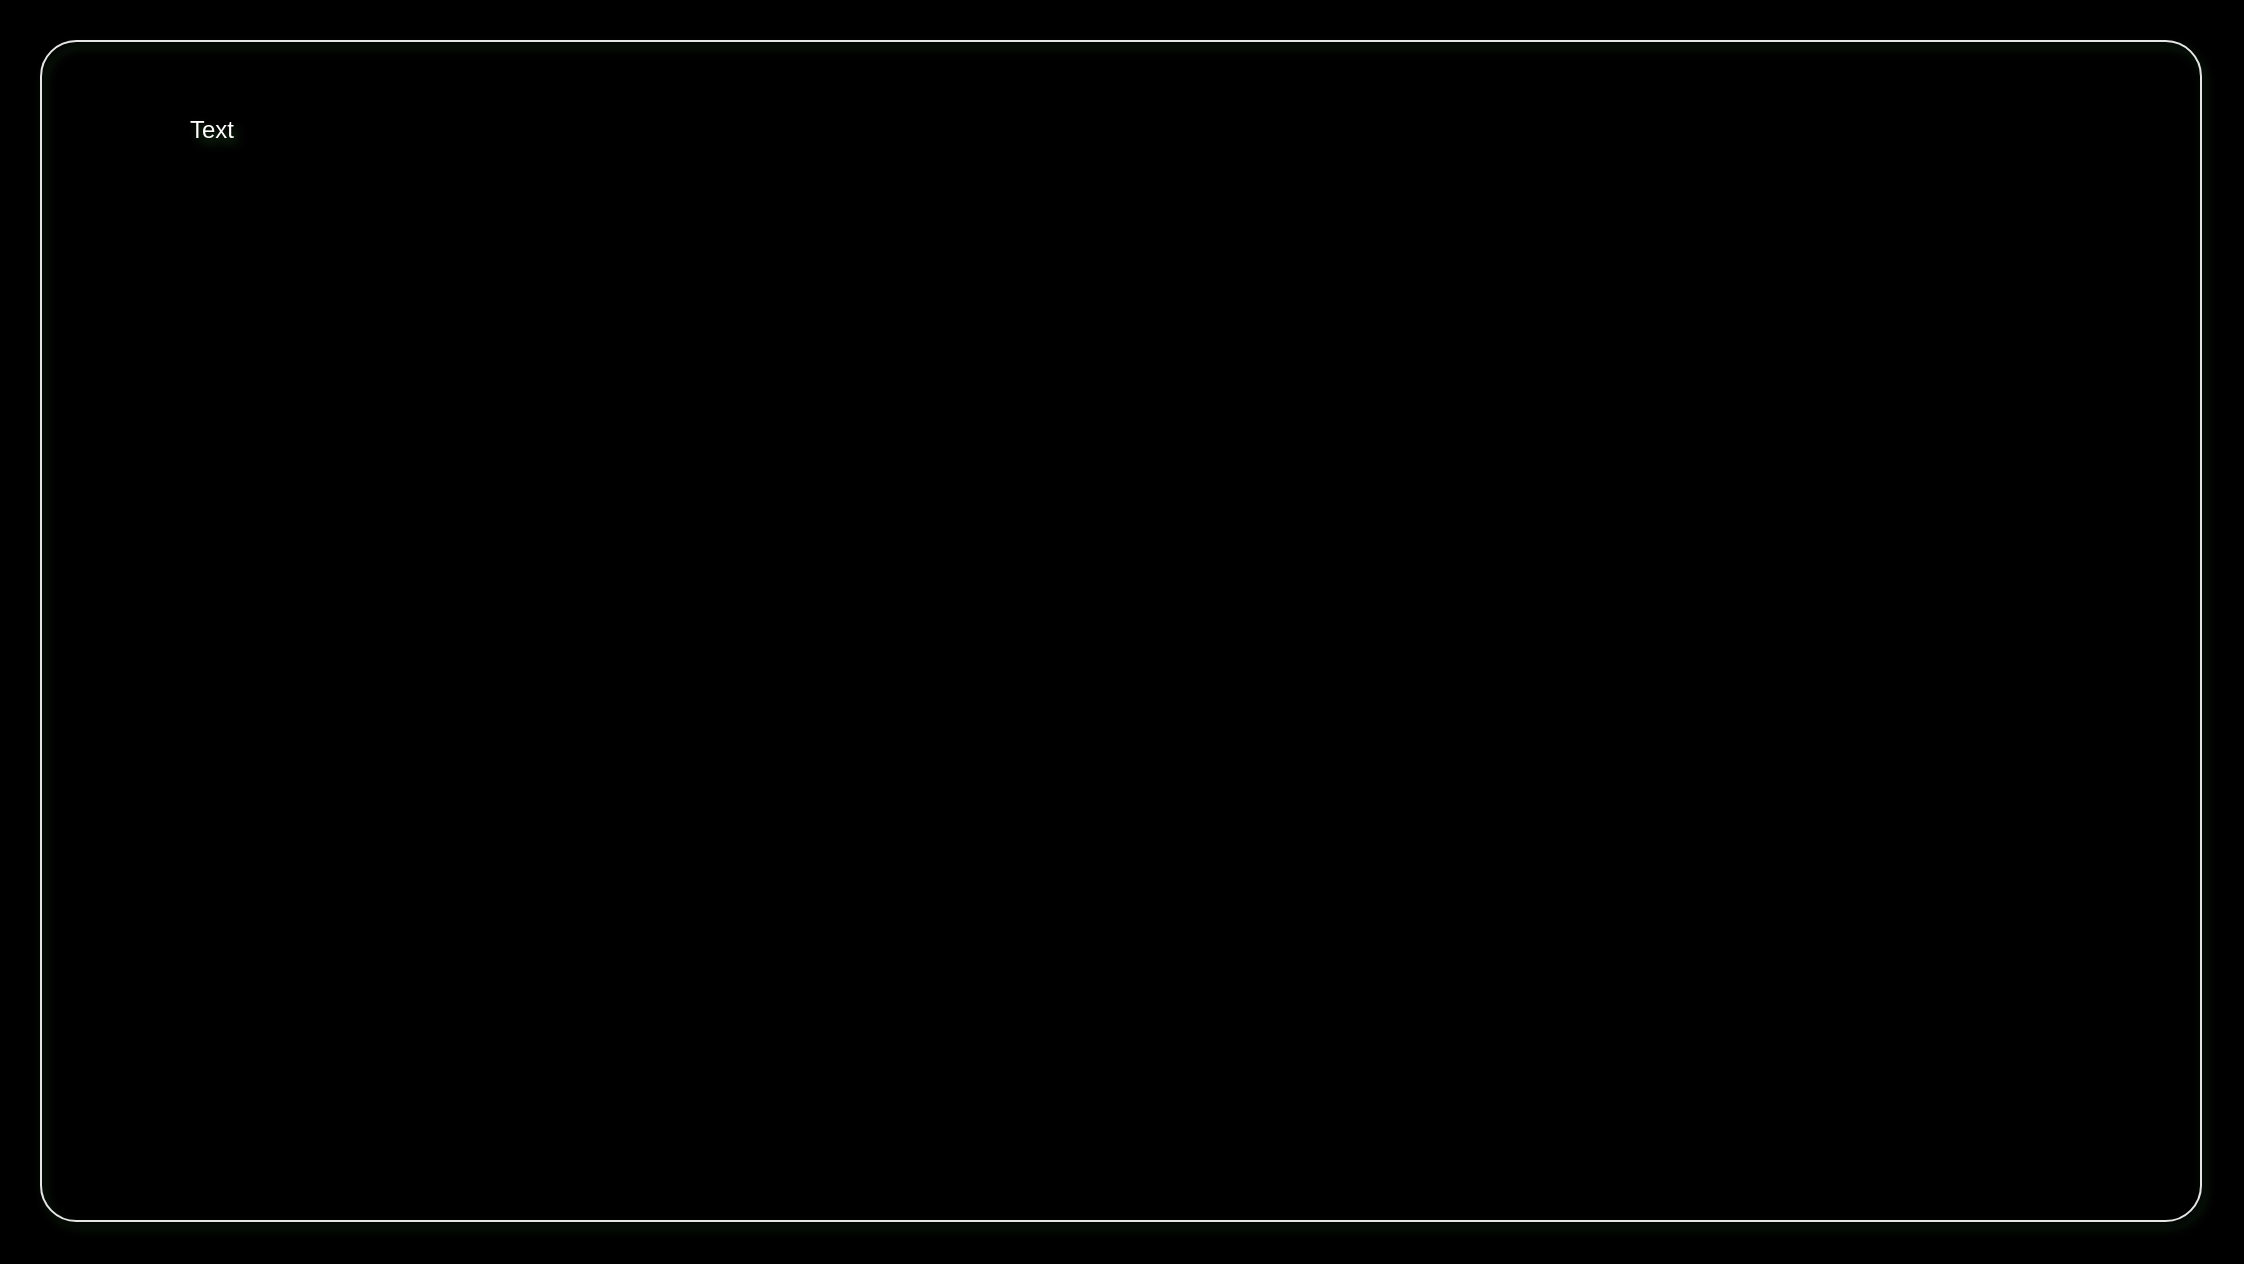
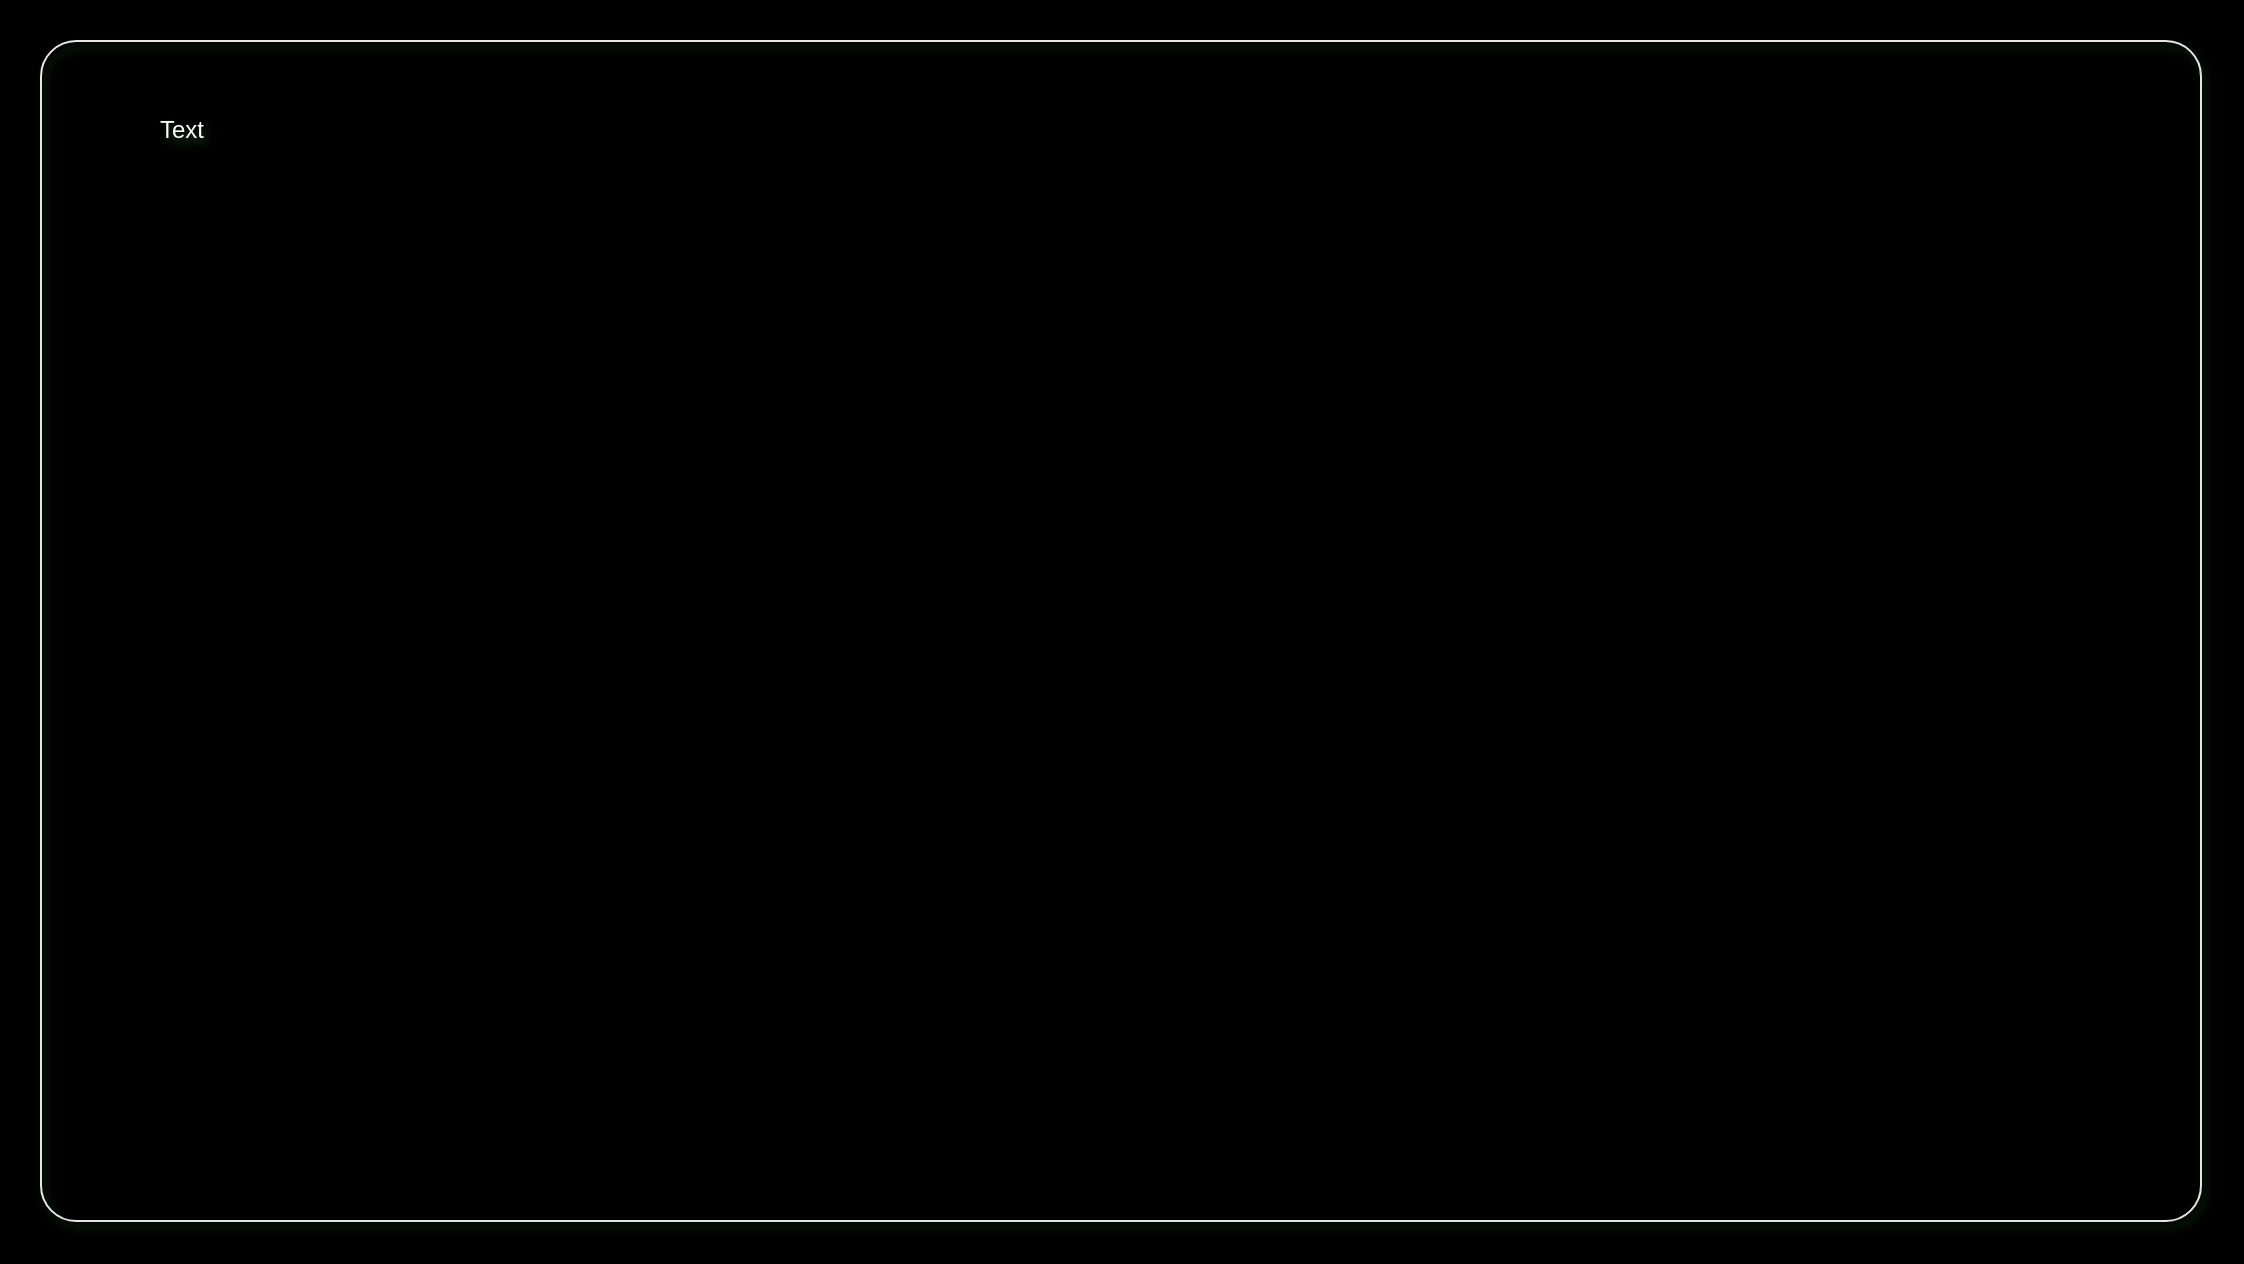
node "Text": moved (213, 131) -> (183, 131)
